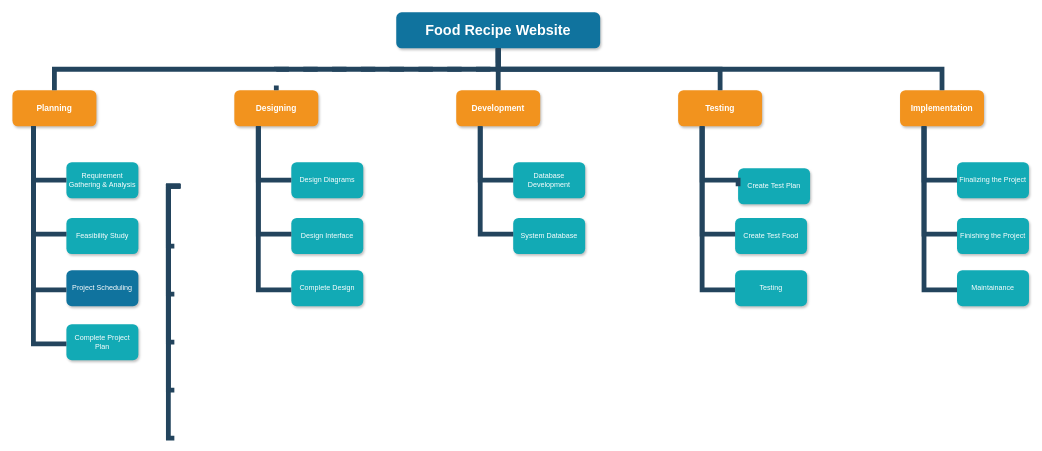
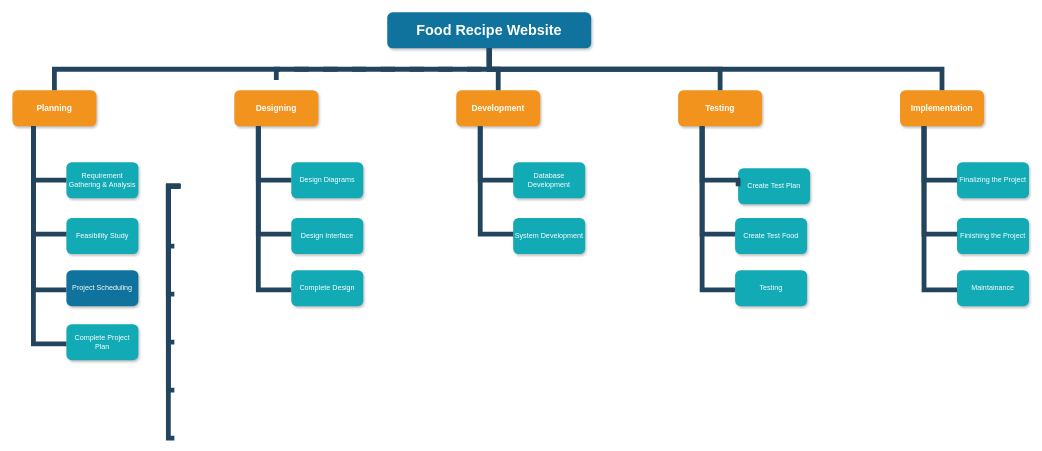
node "Food Recipe Website": moved (498, 30) -> (489, 30)
node "System Database": label "System Database" -> "System Development"
